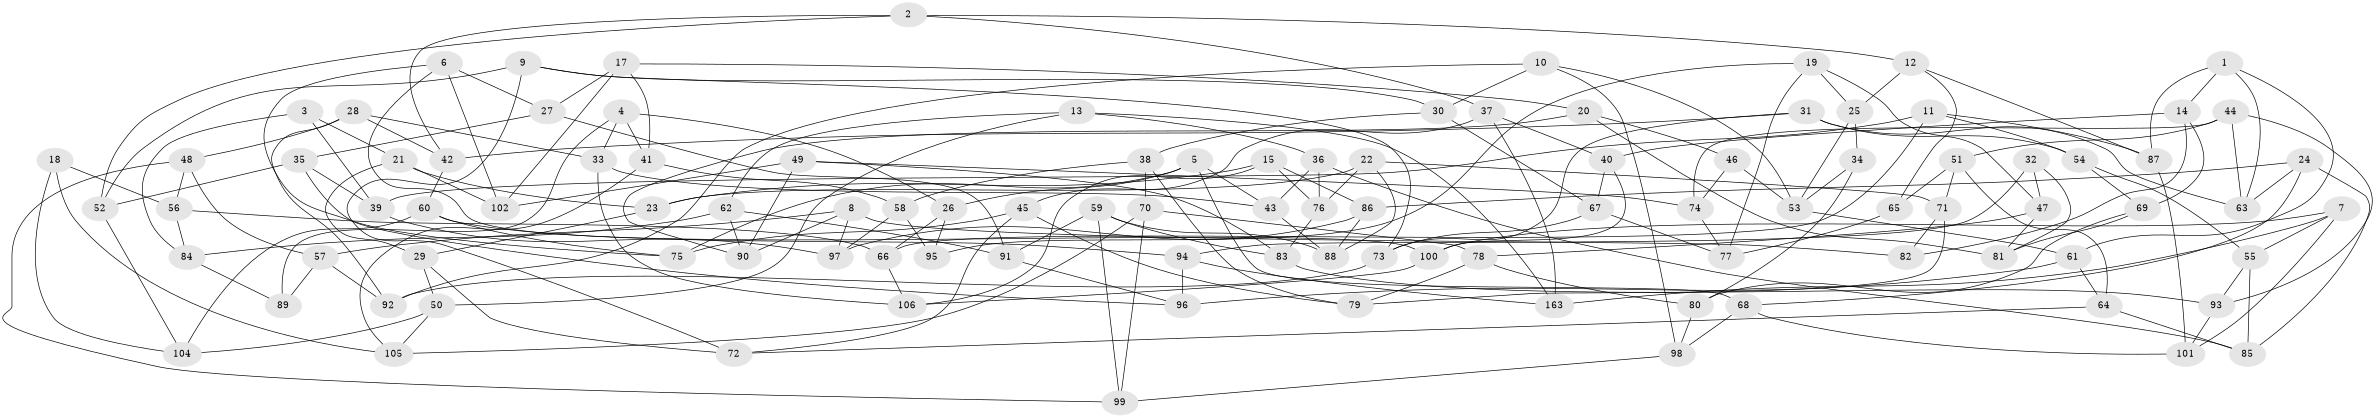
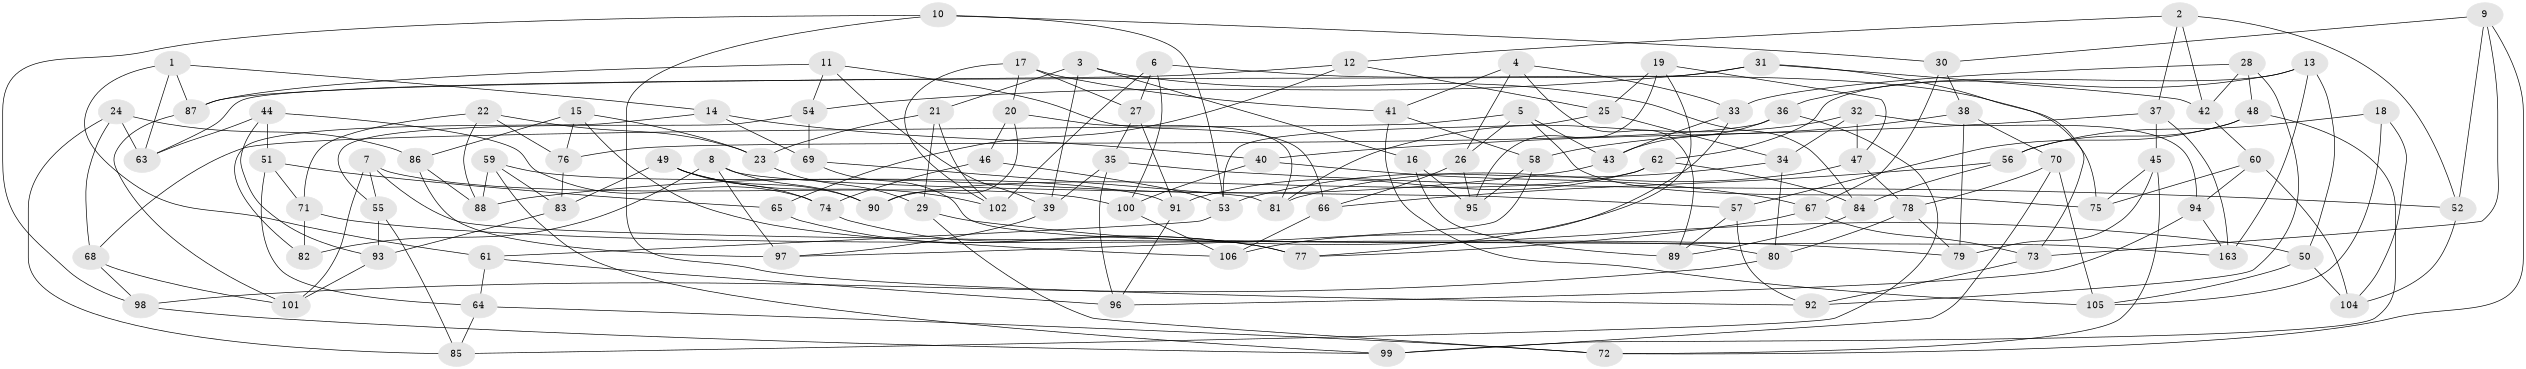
edge "32" -- "34": added
node "16": added
